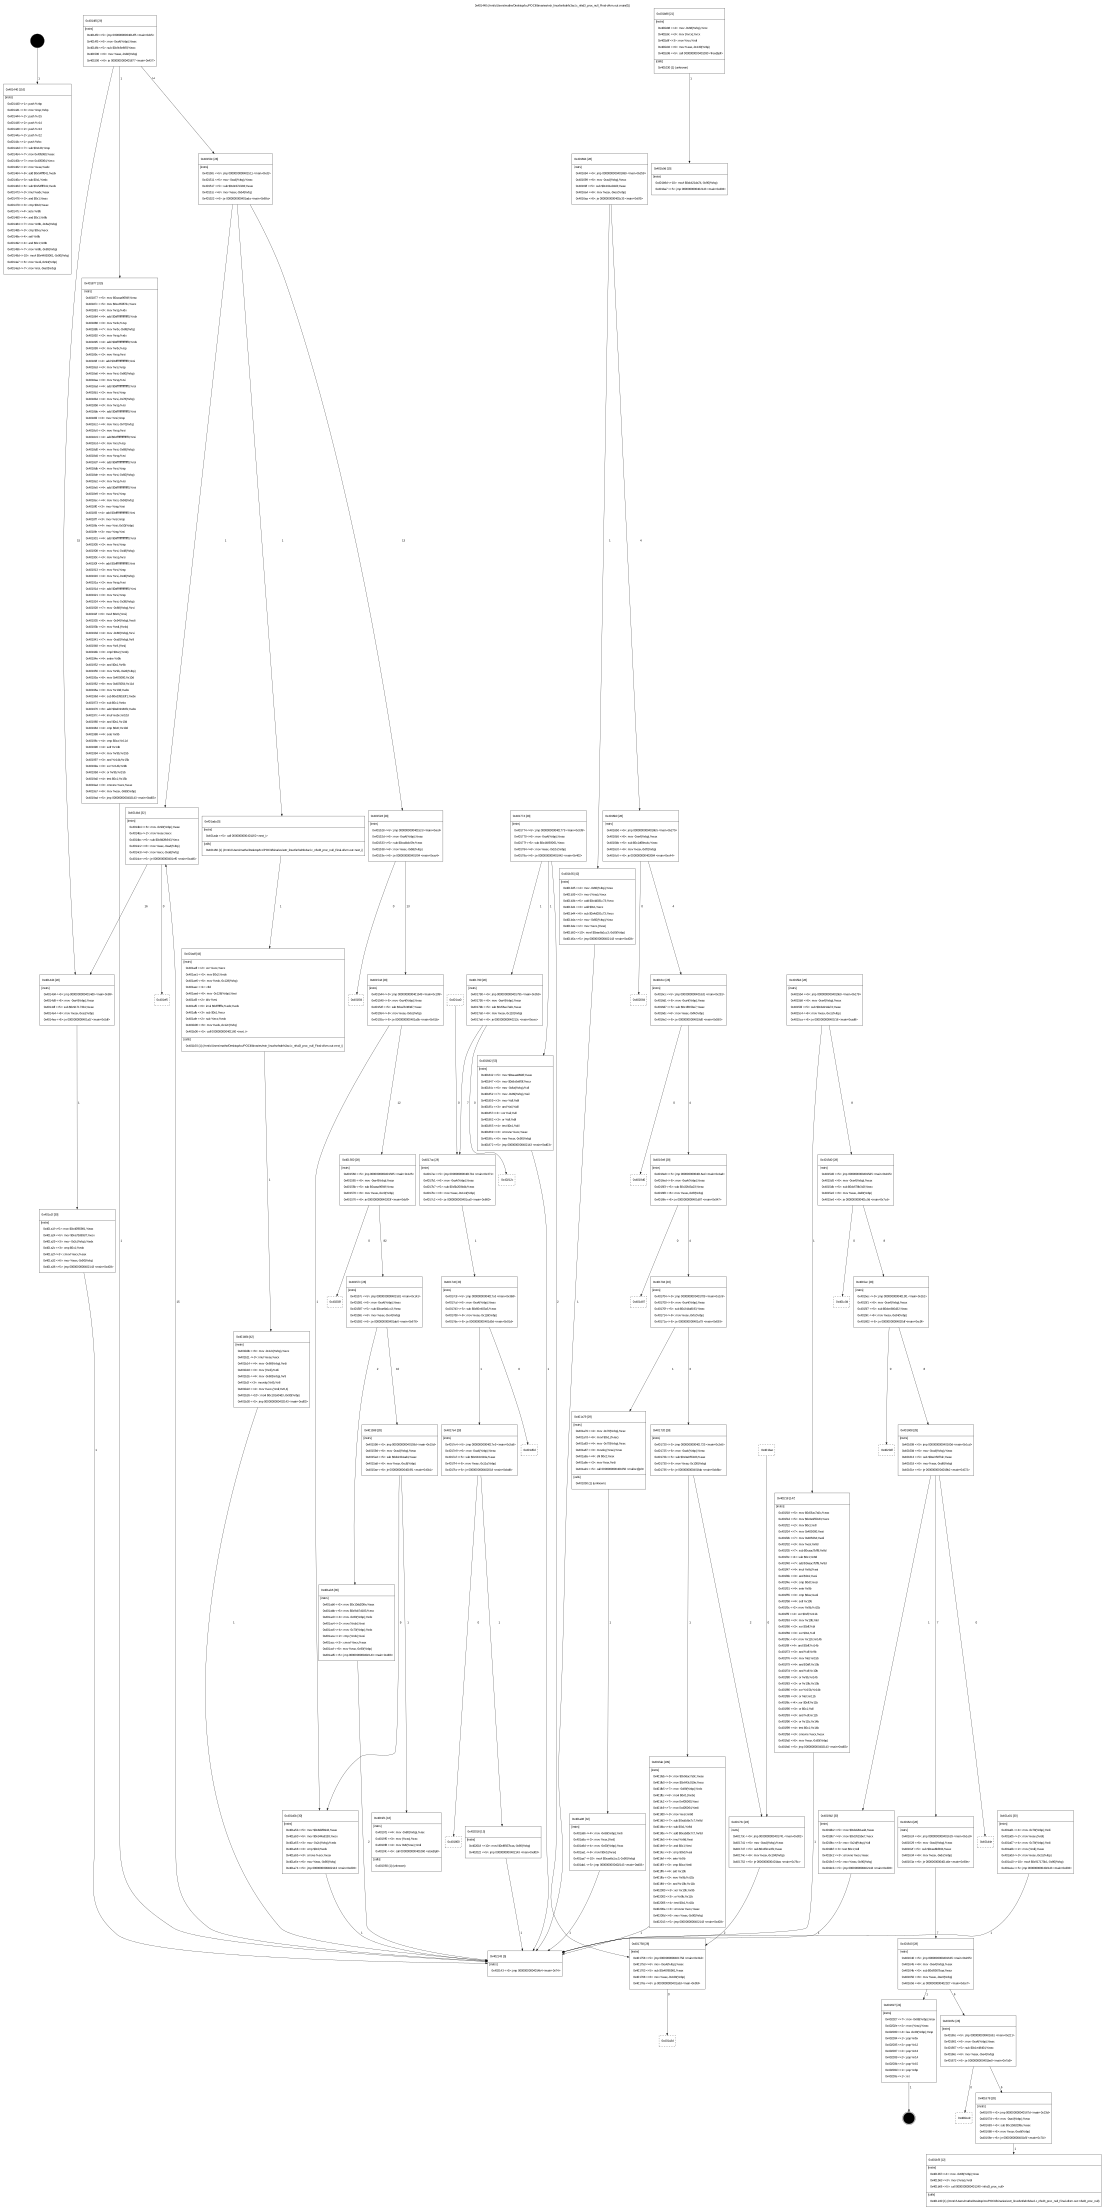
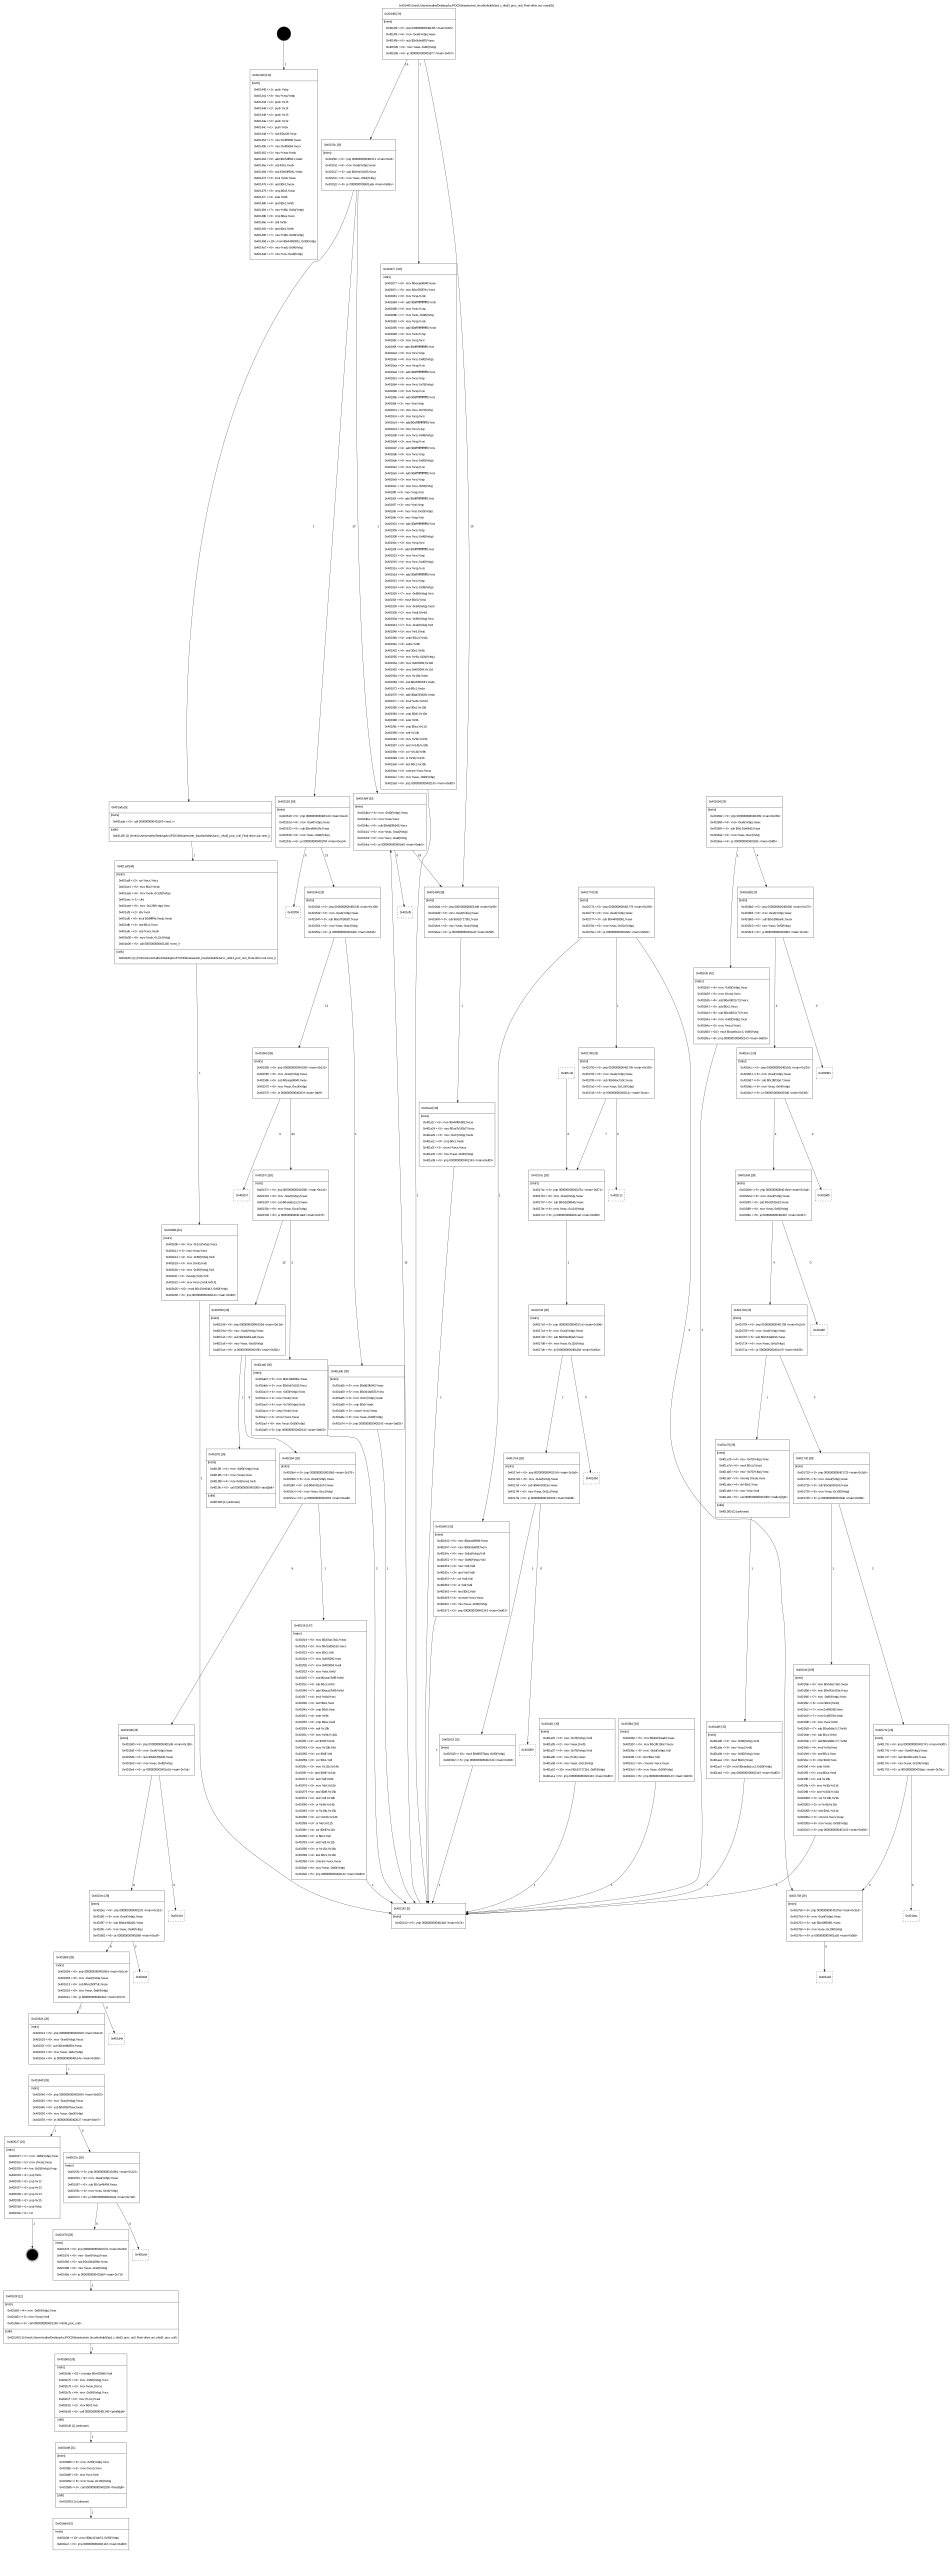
edge "0x401bac" -> "0x40173c [28]": reversed
edge "0x401608 [28]" -> "0x4019b2 [30]": removed, label "1"
edge "0x401598 [28]" -> "0x401a5b [30]": now "0x401598 [28]" -> "0x4015b4 [28]"
node "0x401b6b [29]": added
